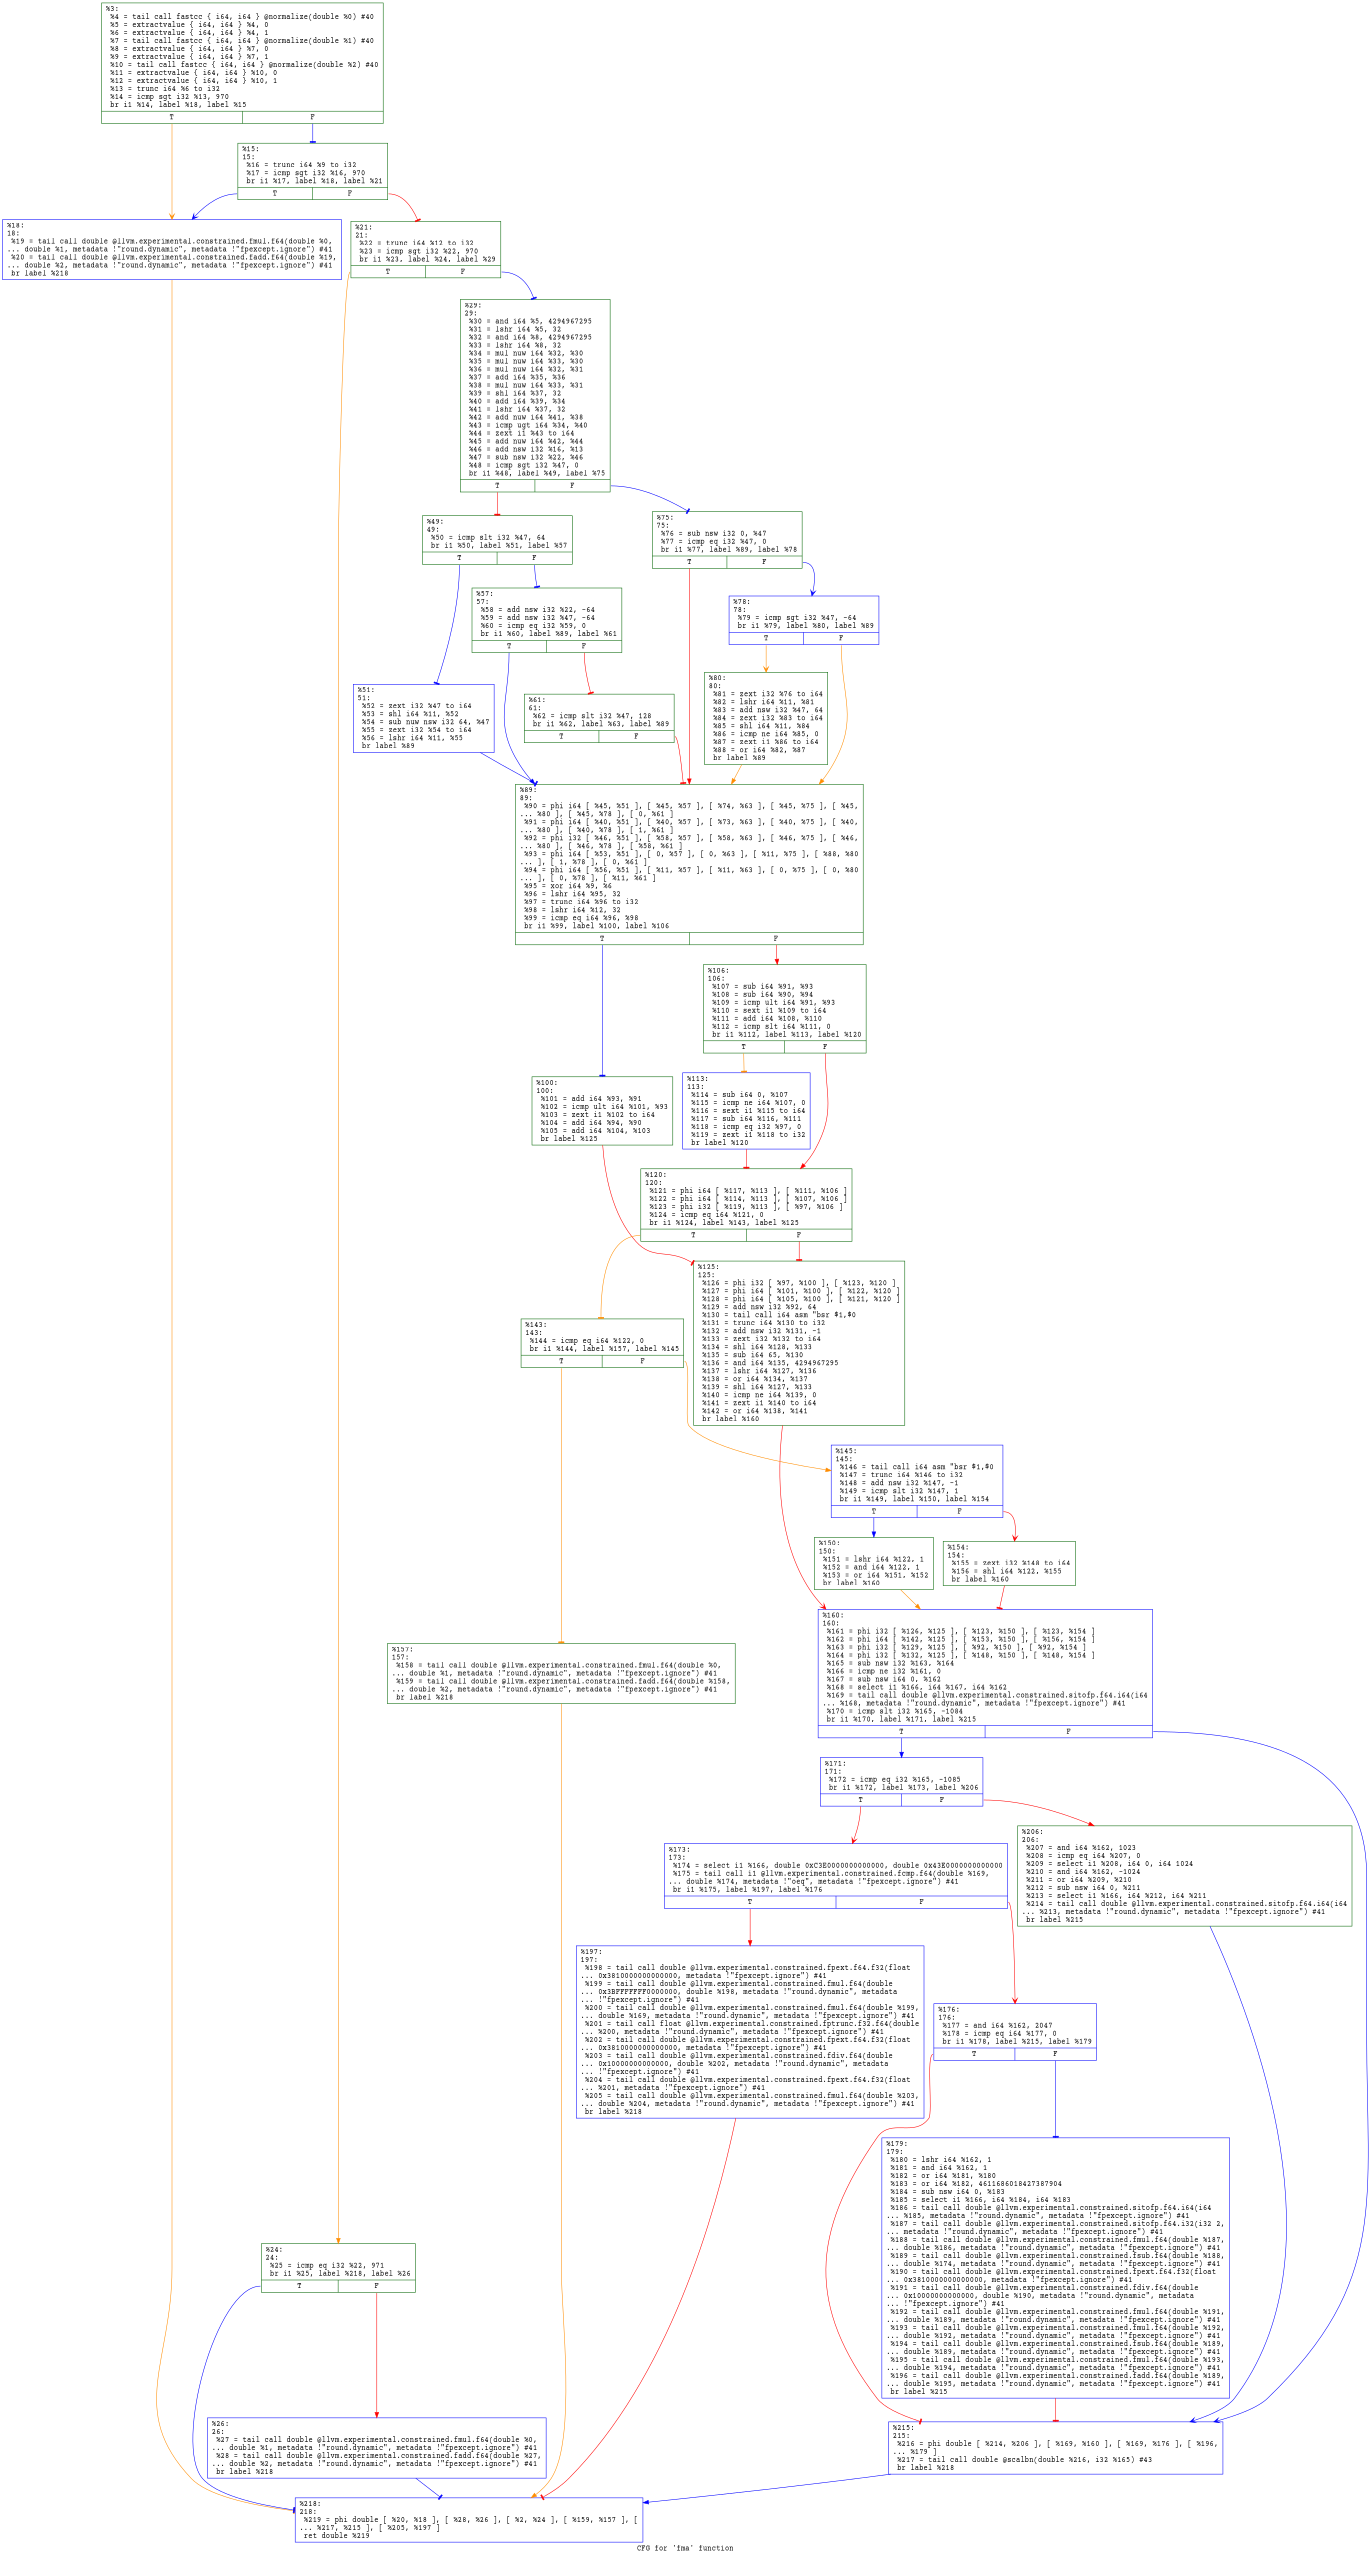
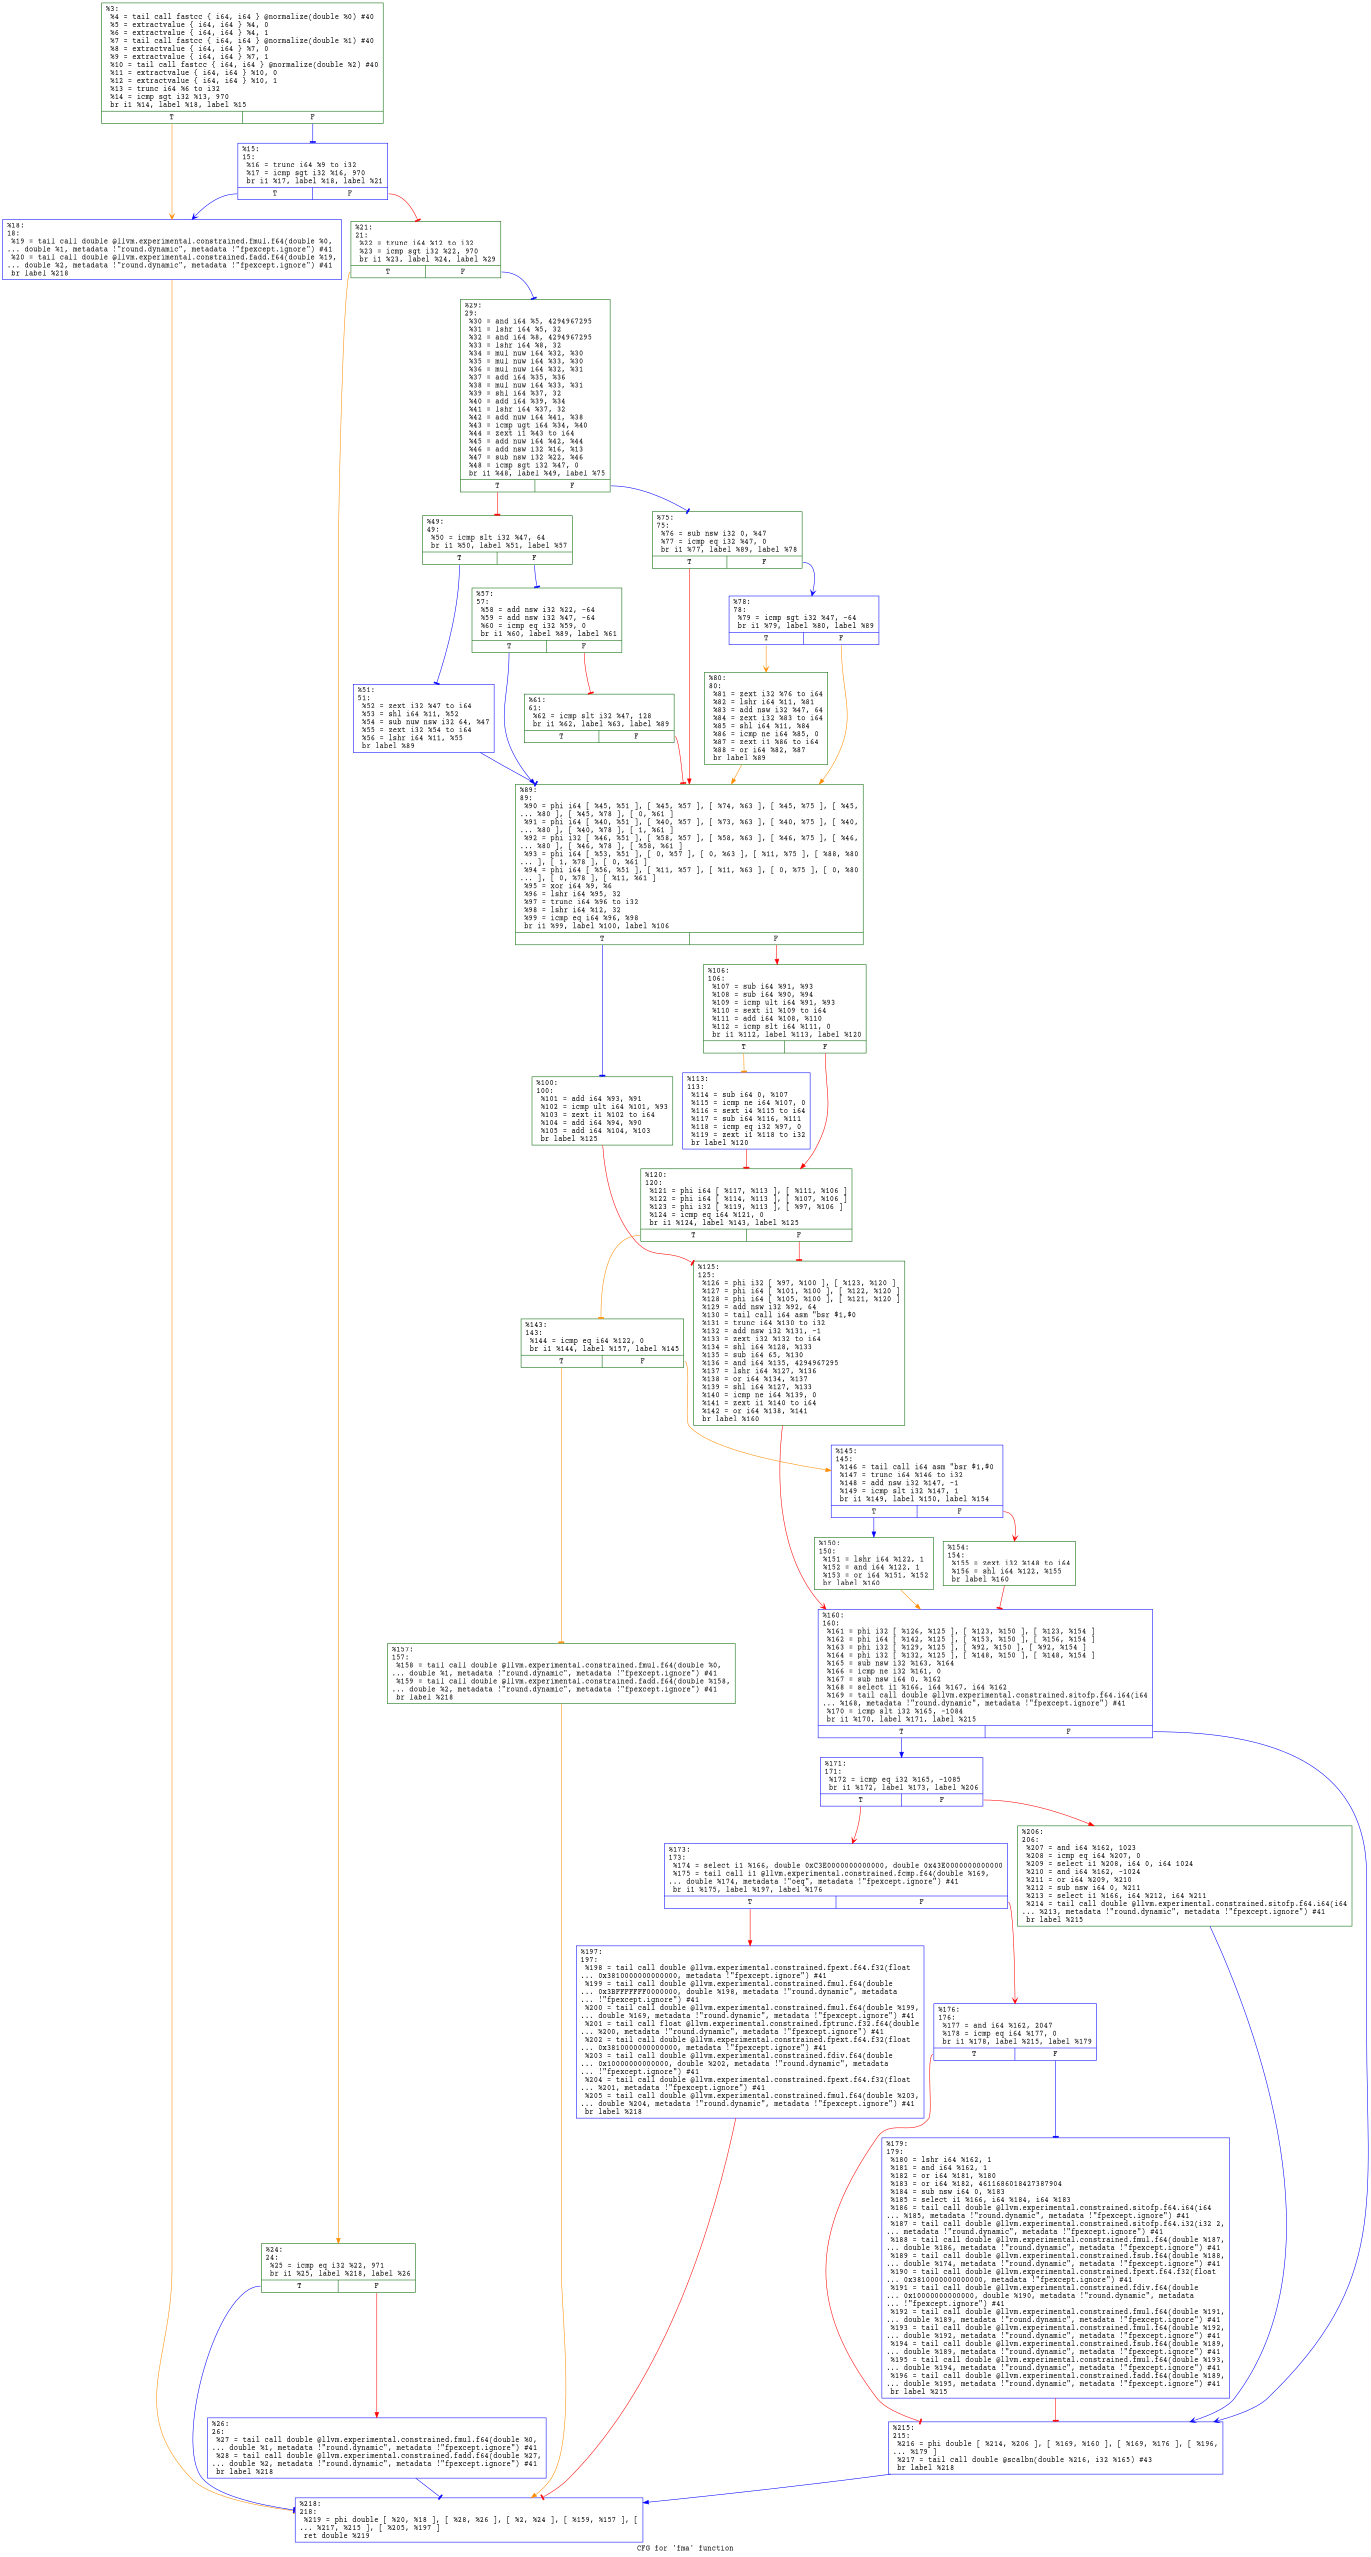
node "%15:": color darkgreen -> blue
node "%113:": text "%116 = sext i1 %115 to i64" -> "%116 = sext i4 %115 to i64"
